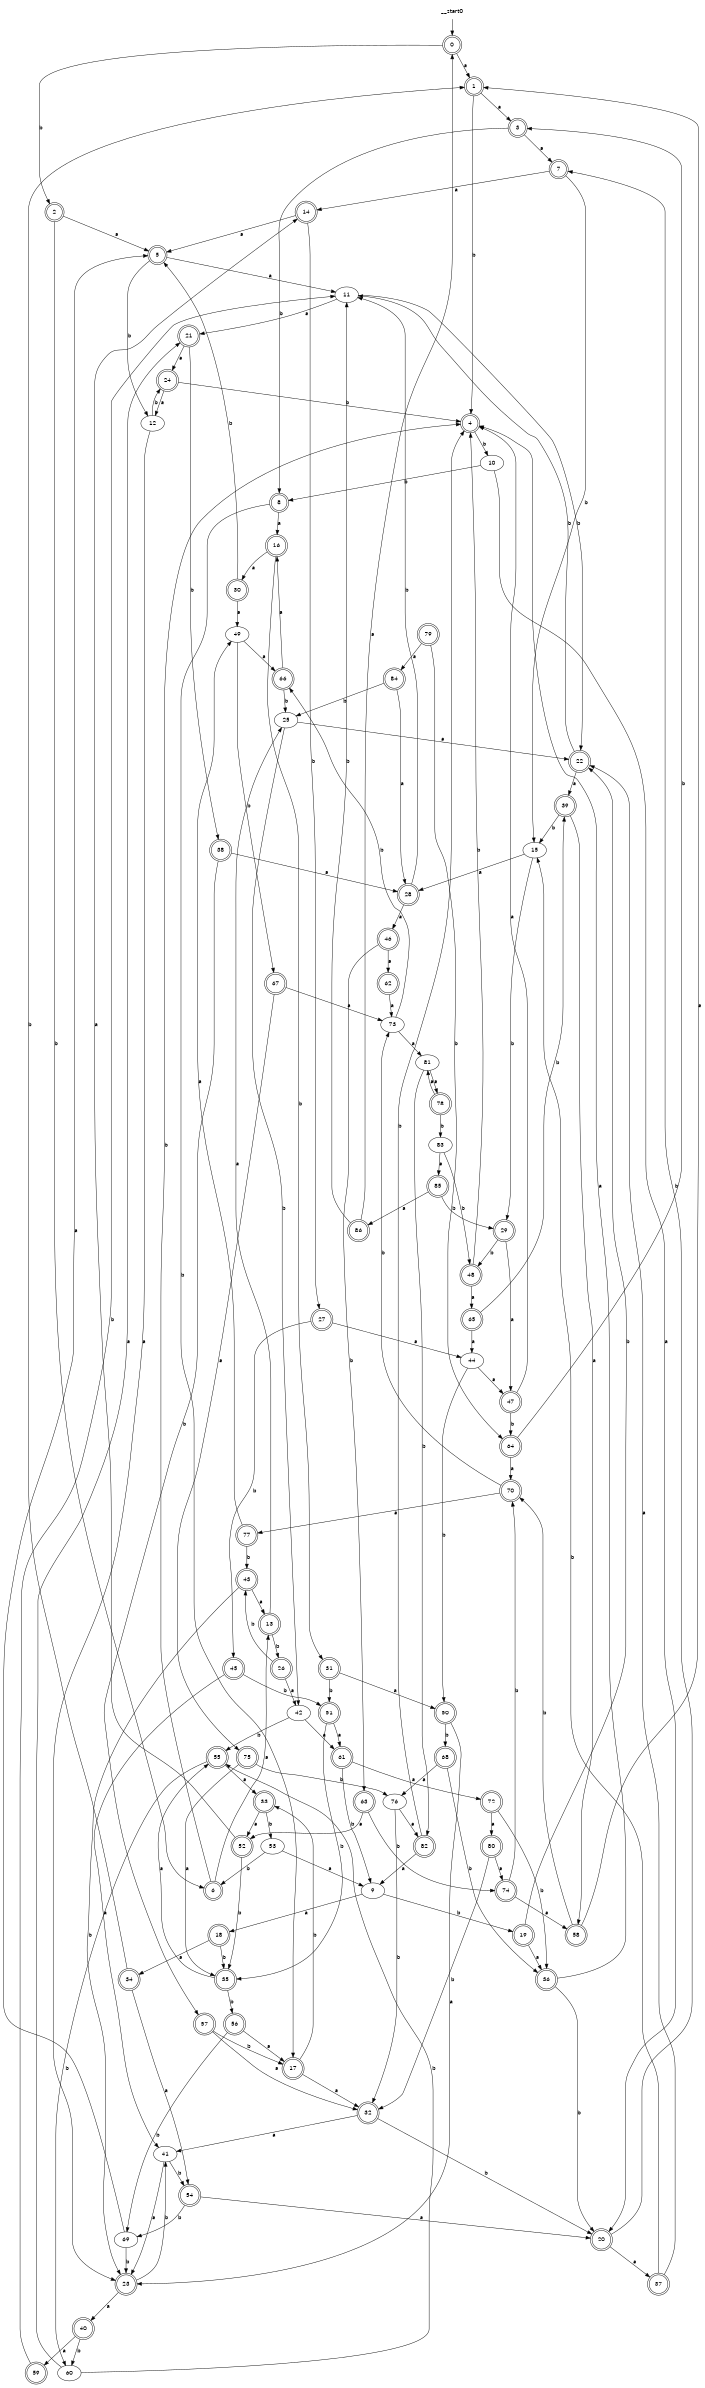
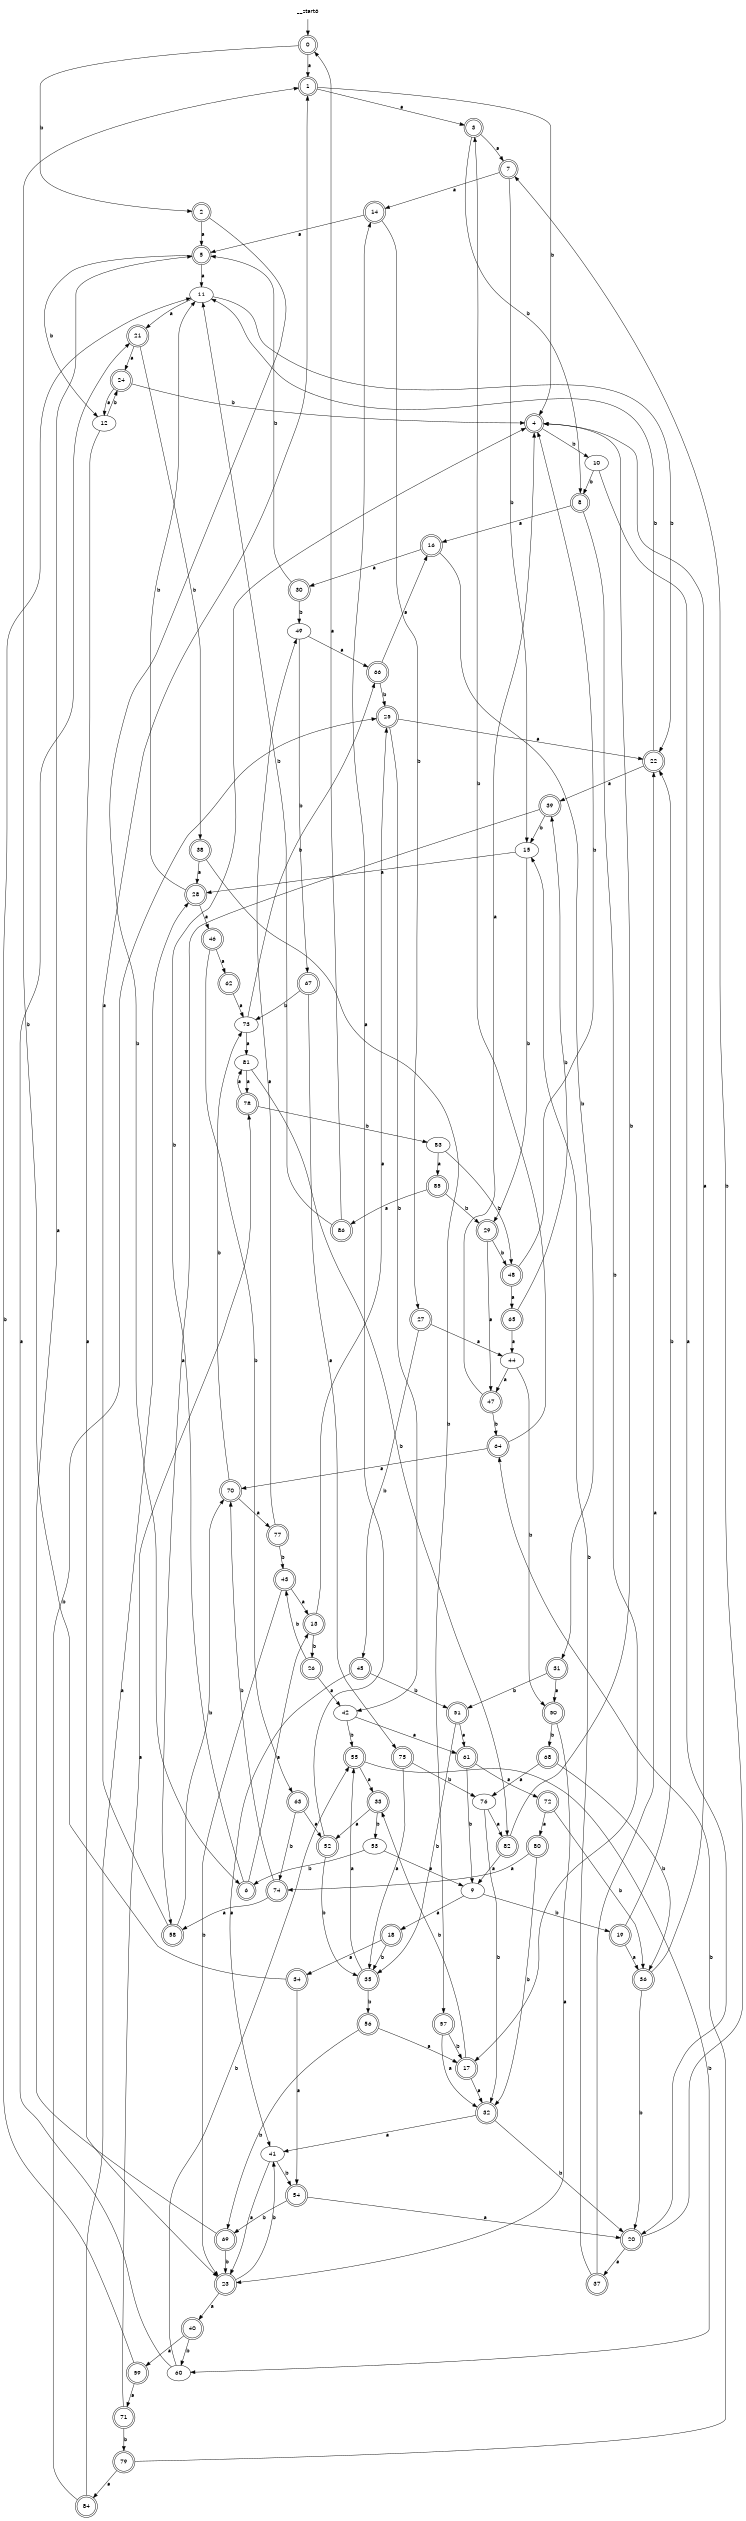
node "__start0": label "__start0" -> "__start6"
edge "30" -> "49": label "a" -> "b"
node "25": shape ellipse -> doublecircle
edge "67" -> "73": label "a" -> "b"
node "69": shape ellipse -> doublecircle
node "71": added
